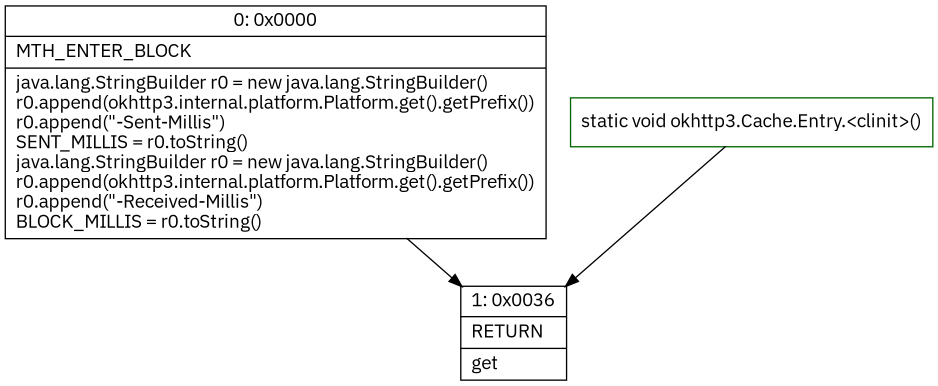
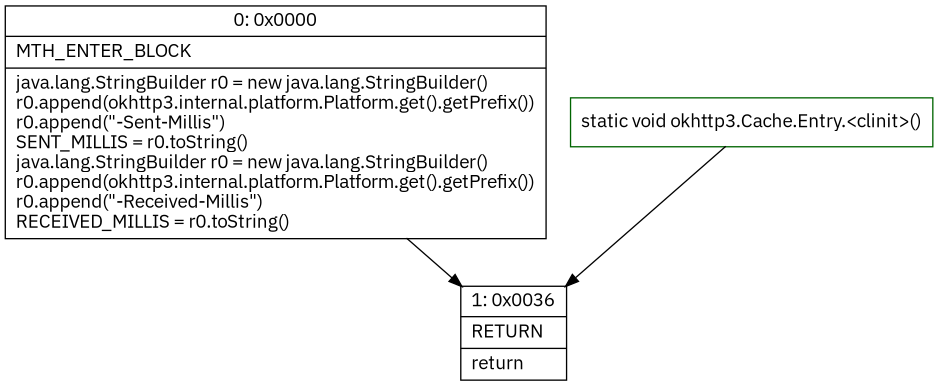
node "0: 0x0000": text "BLOCK_MILLIS = r0.toString()" -> "RECEIVED_MILLIS = r0.toString()"
node "1: 0x0036": text "get" -> "return"
